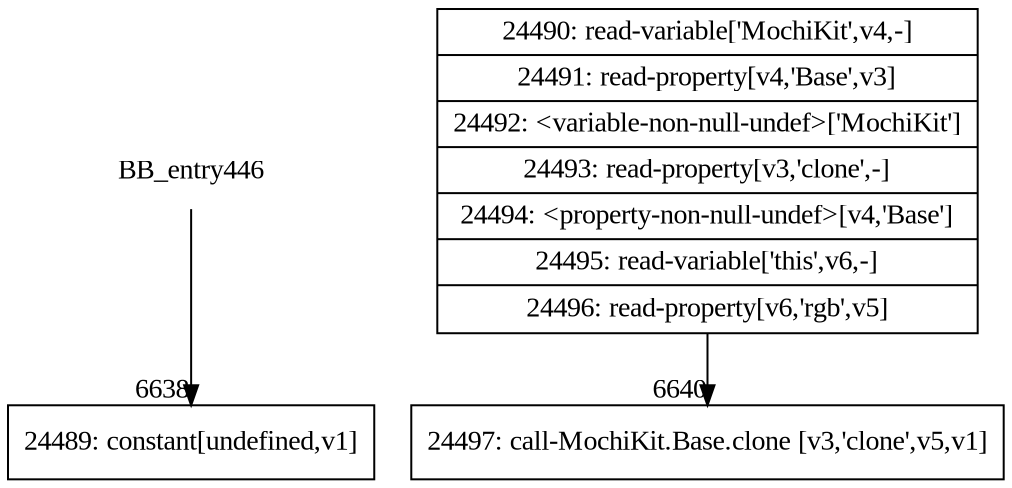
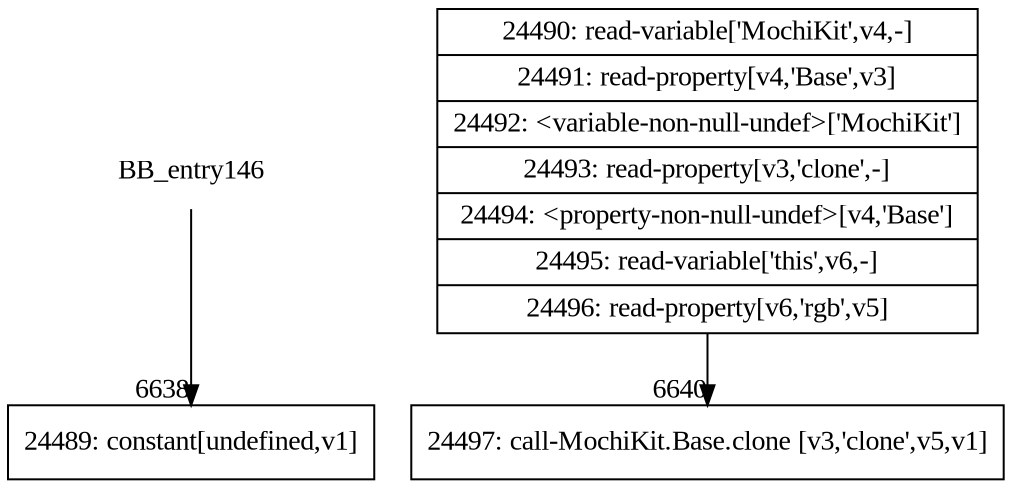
node "BB_entry446": label "BB_entry446" -> "BB_entry146"
